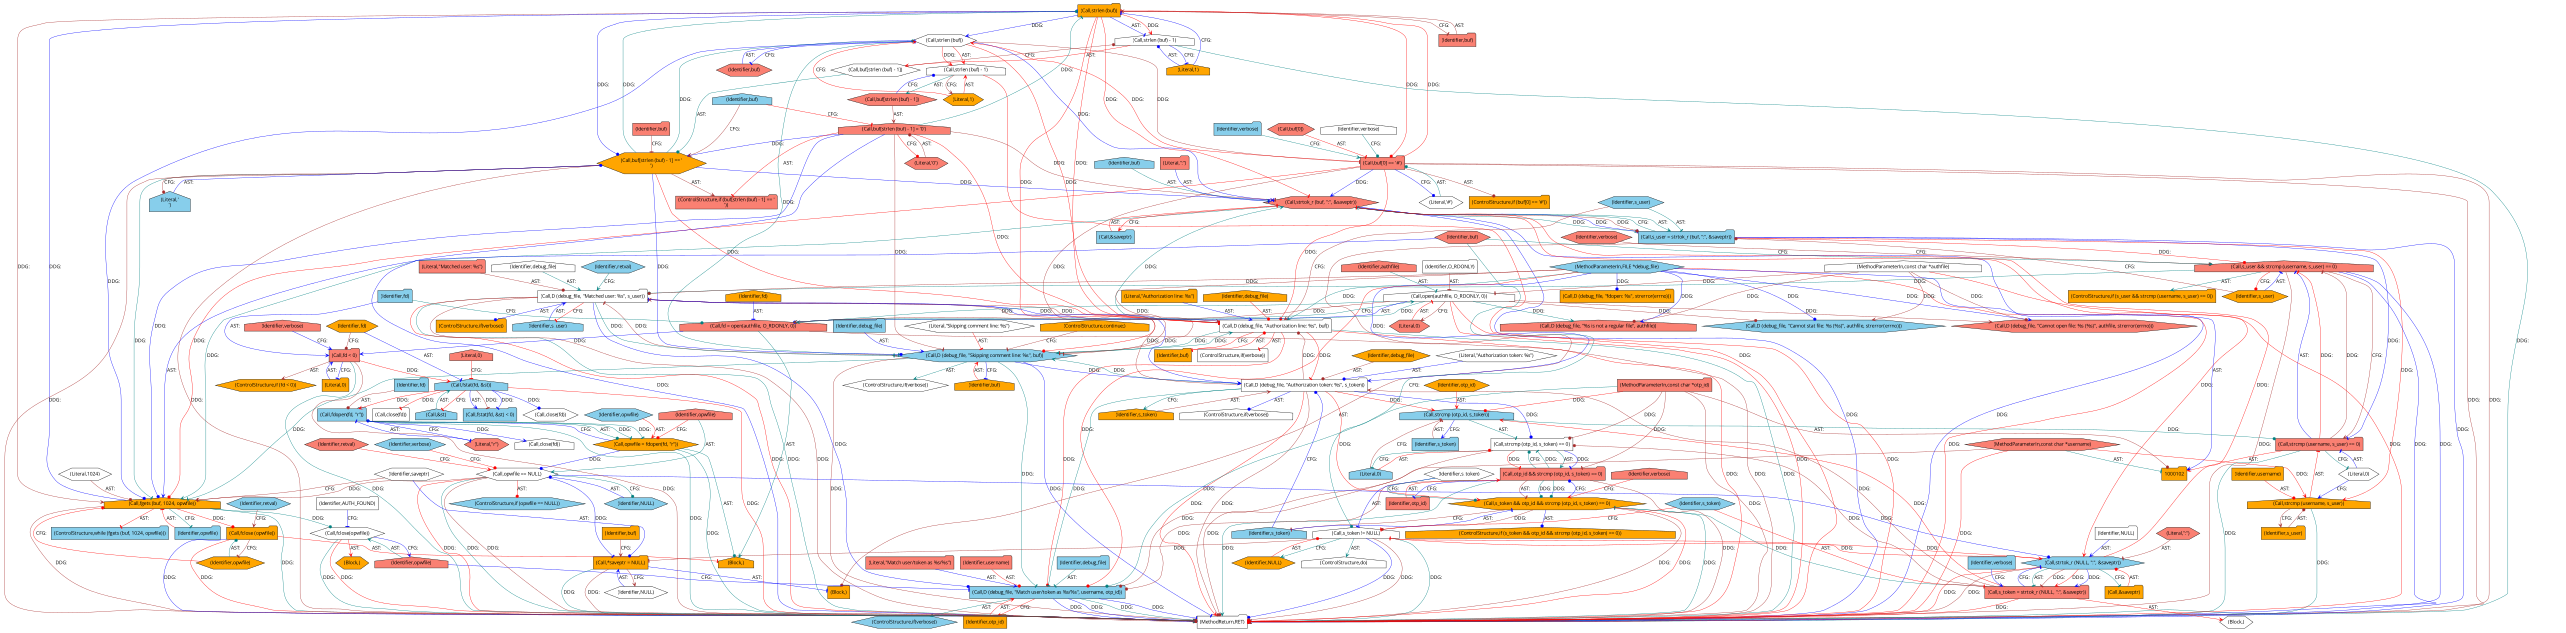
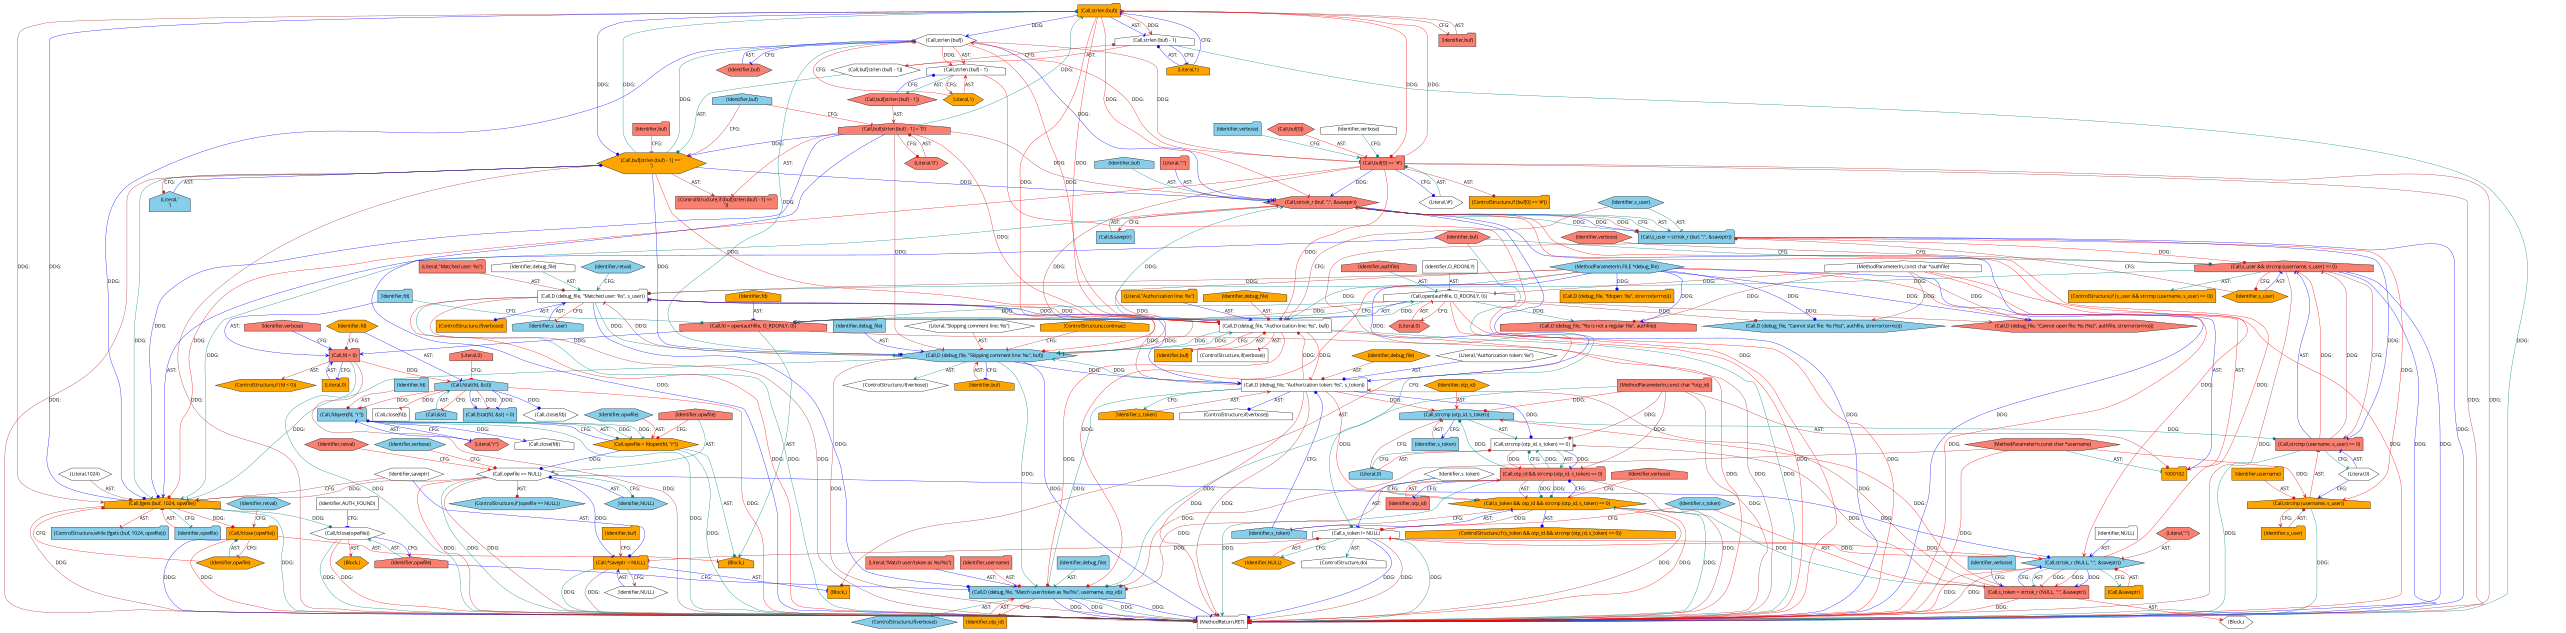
edge "(Call,otp_id && strcmp (otp_id, s_token) == 0)" -> "(Call,strcmp (otp_id, s_token))": added, label "DDG:"
edge "(Call,strcmp (username, s_user) == 0)" -> "1000102": now "(MethodParameterIn,const char *authfile)" -> "1000102"
edge "(Call,strcmp (otp_id, s_token) == 0)" -> "(MethodReturn,RET)": removed, label "DDG:"
